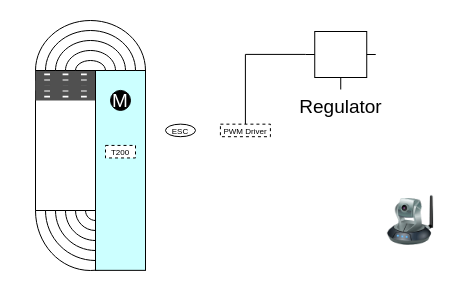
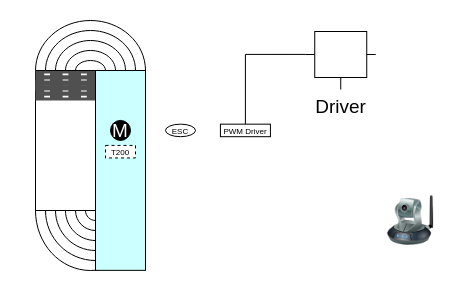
node "M": moved (121, 100) -> (121, 130)
node "Regulator": label "Regulator" -> "Driver"
node "PWM Driver": style dashed -> solid
